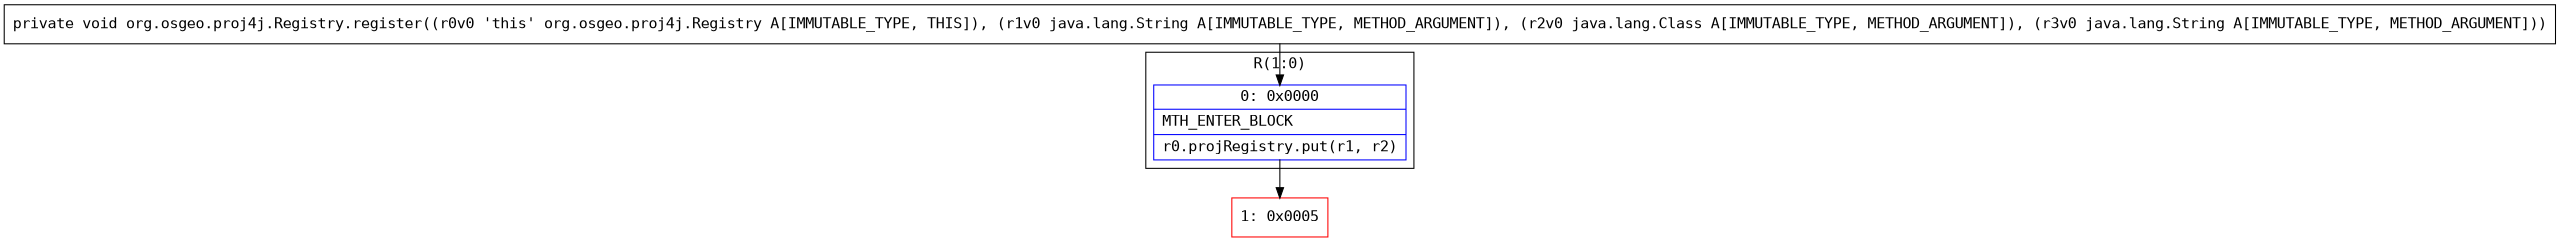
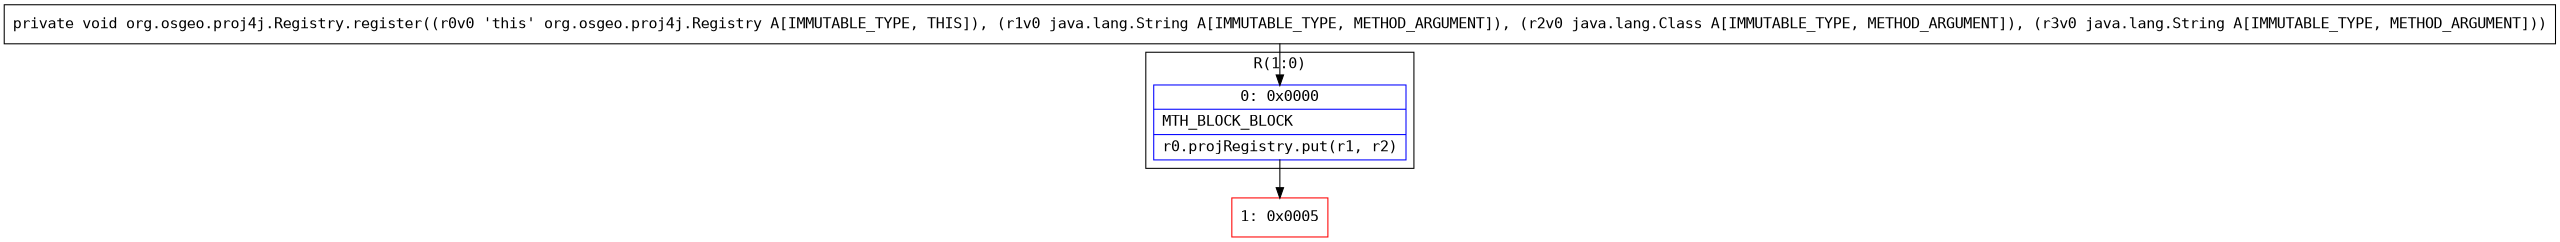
node "0: 0x0000": text "MTH_ENTER_BLOCK" -> "MTH_BLOCK_BLOCK"
